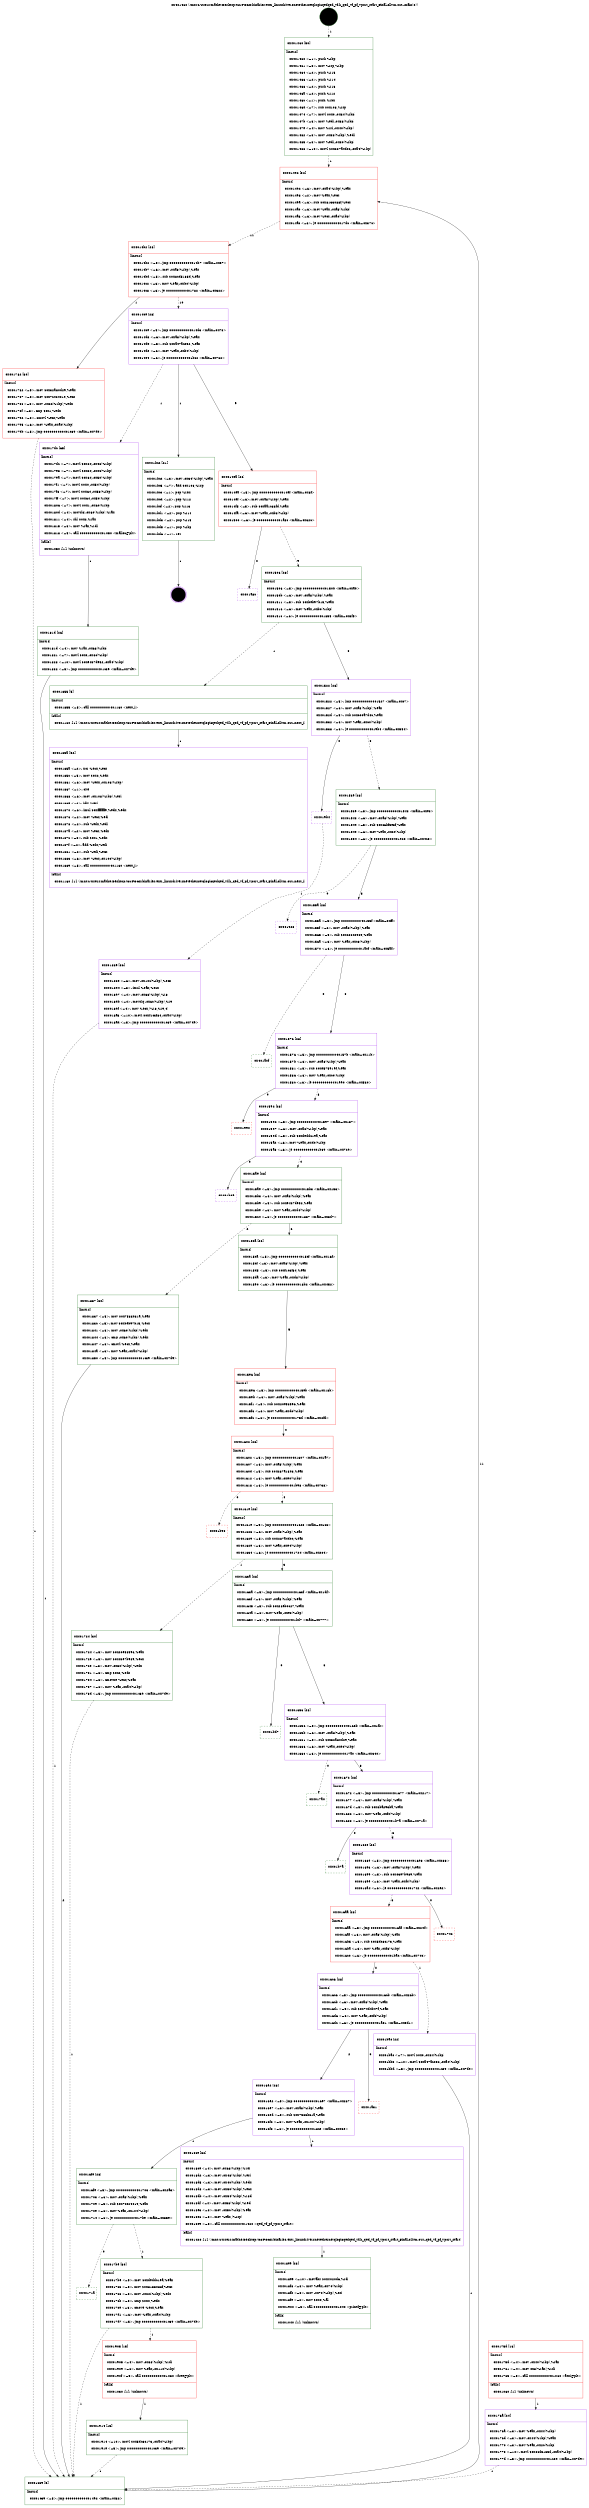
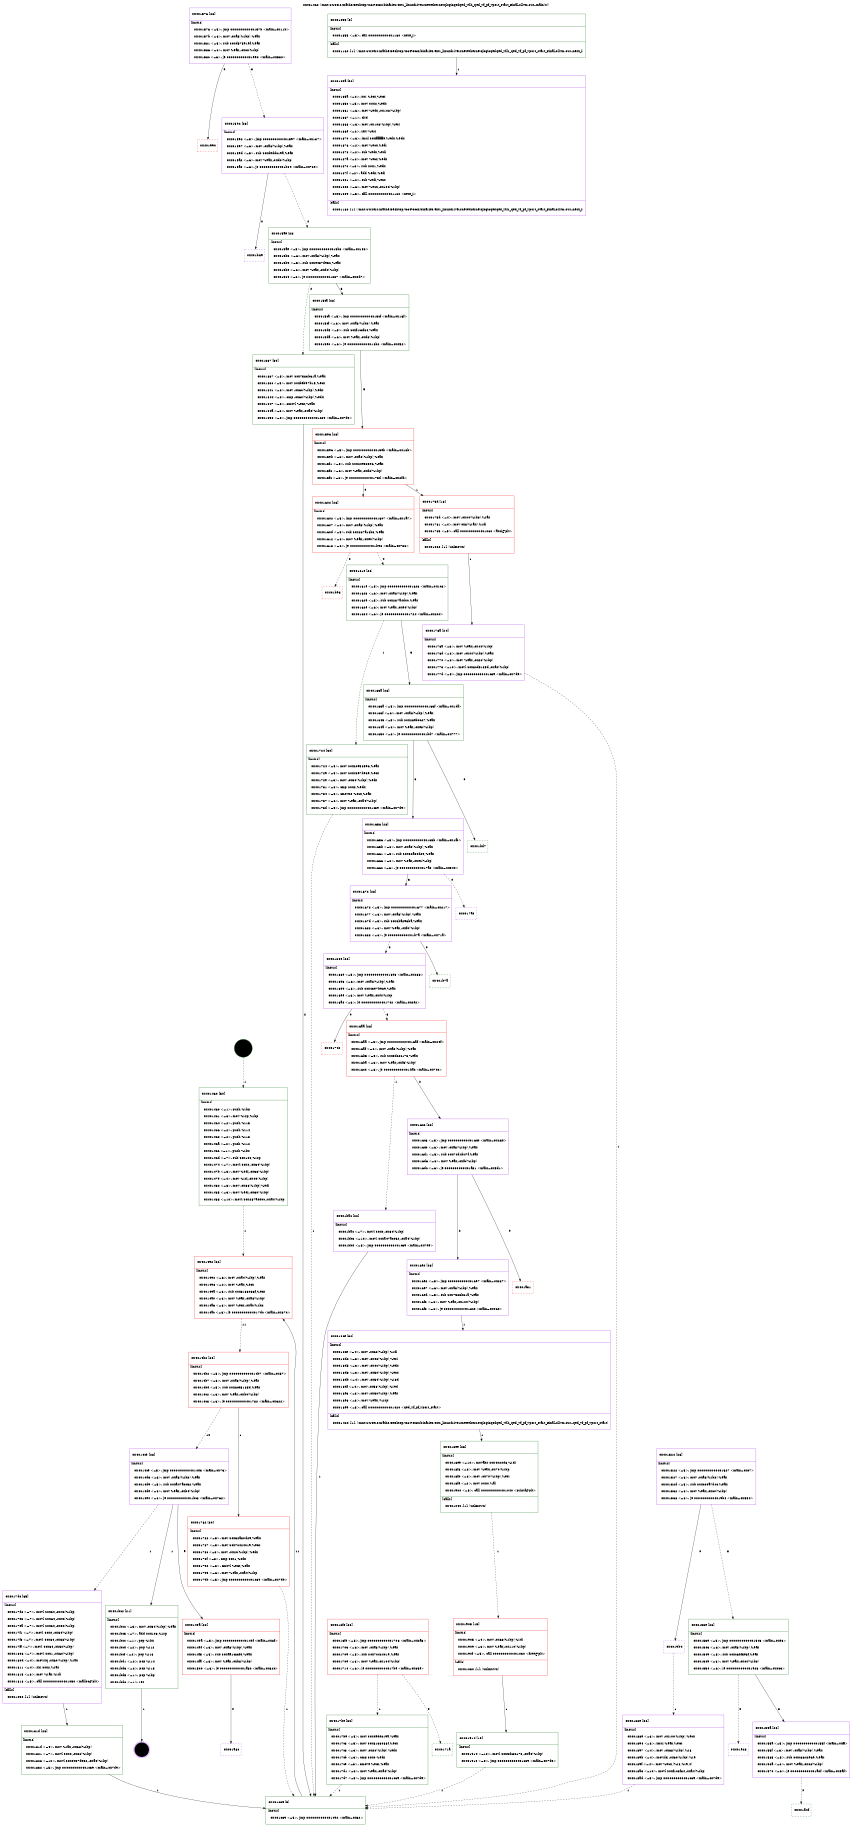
edge "0x4015e6 [28]" -> "0x40175d [13]": added, label "1"
node "0x401506 [28]": removed
edge "0x40155a [28]" -> "0x401576 [28]": removed, label "8"
node "0x4017a0": color darkgreen -> purple
edge "0x4016e2 [28]" -> "0x4016fe [28]": removed, label "1"
node "0x4016fe [28]": color darkgreen -> red
edge "0x4017be [30]" -> "0x401905 [15]": now "0x4018ee [23]" -> "0x401905 [15]"
